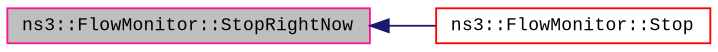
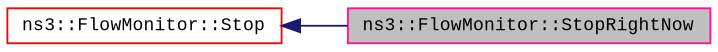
edge "ns3::FlowMonitor::Stop" -> "ns3::FlowMonitor::StopRightNow": reversed
